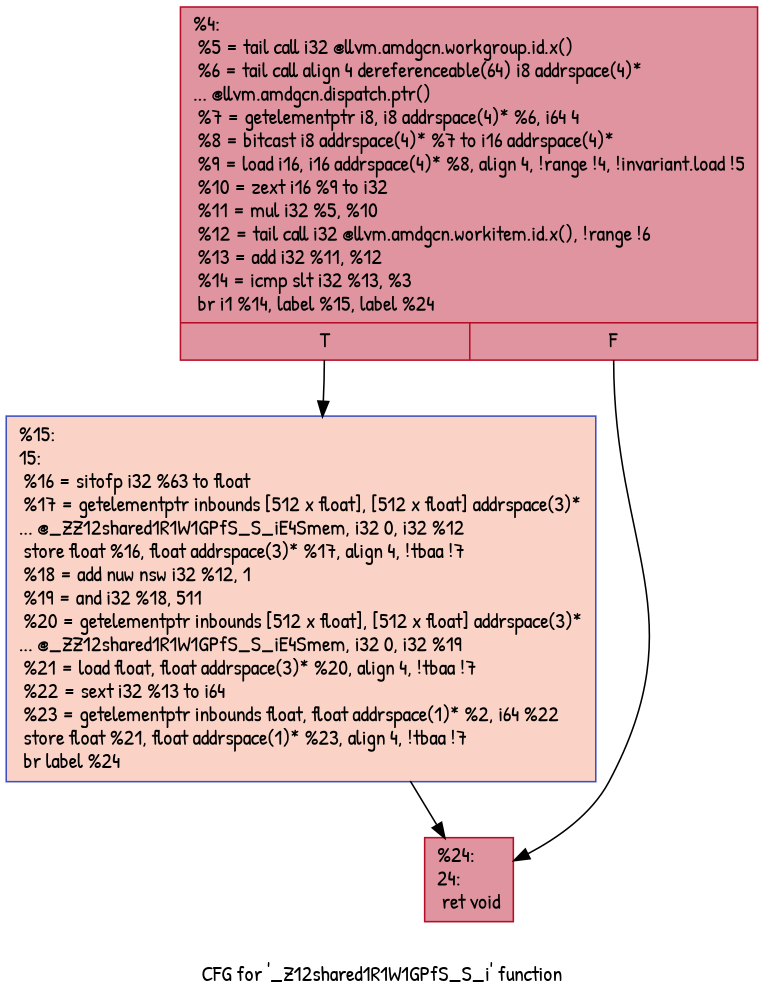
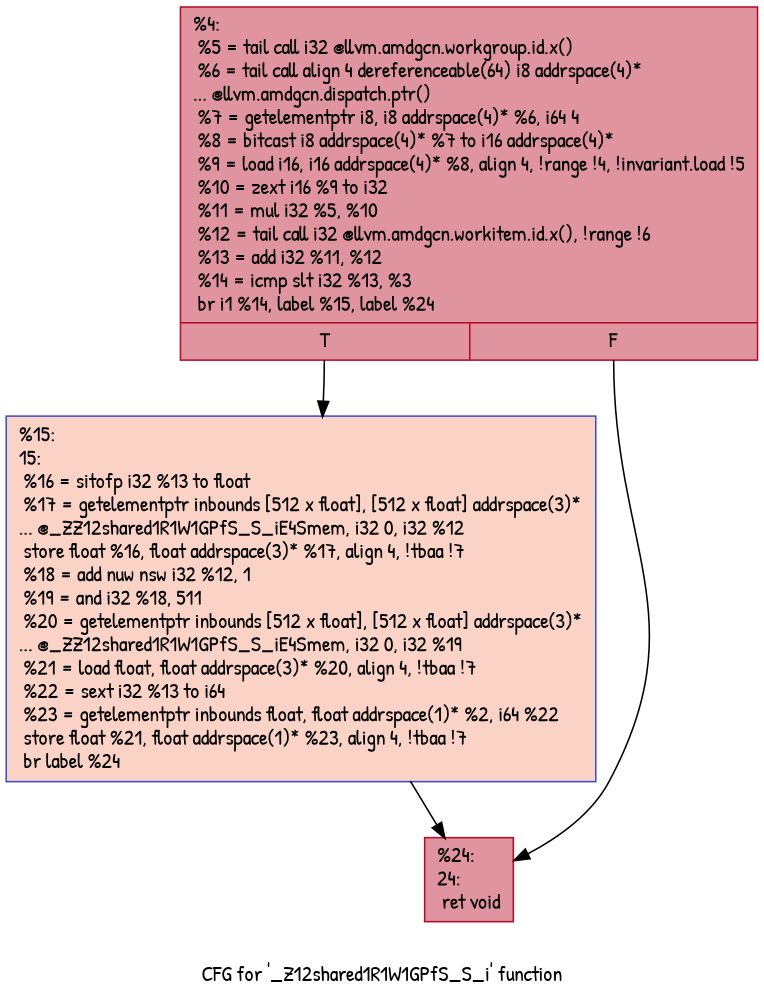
node "%15:": text "%16 = sitofp i32 %63 to float" -> "%16 = sitofp i32 %13 to float"
